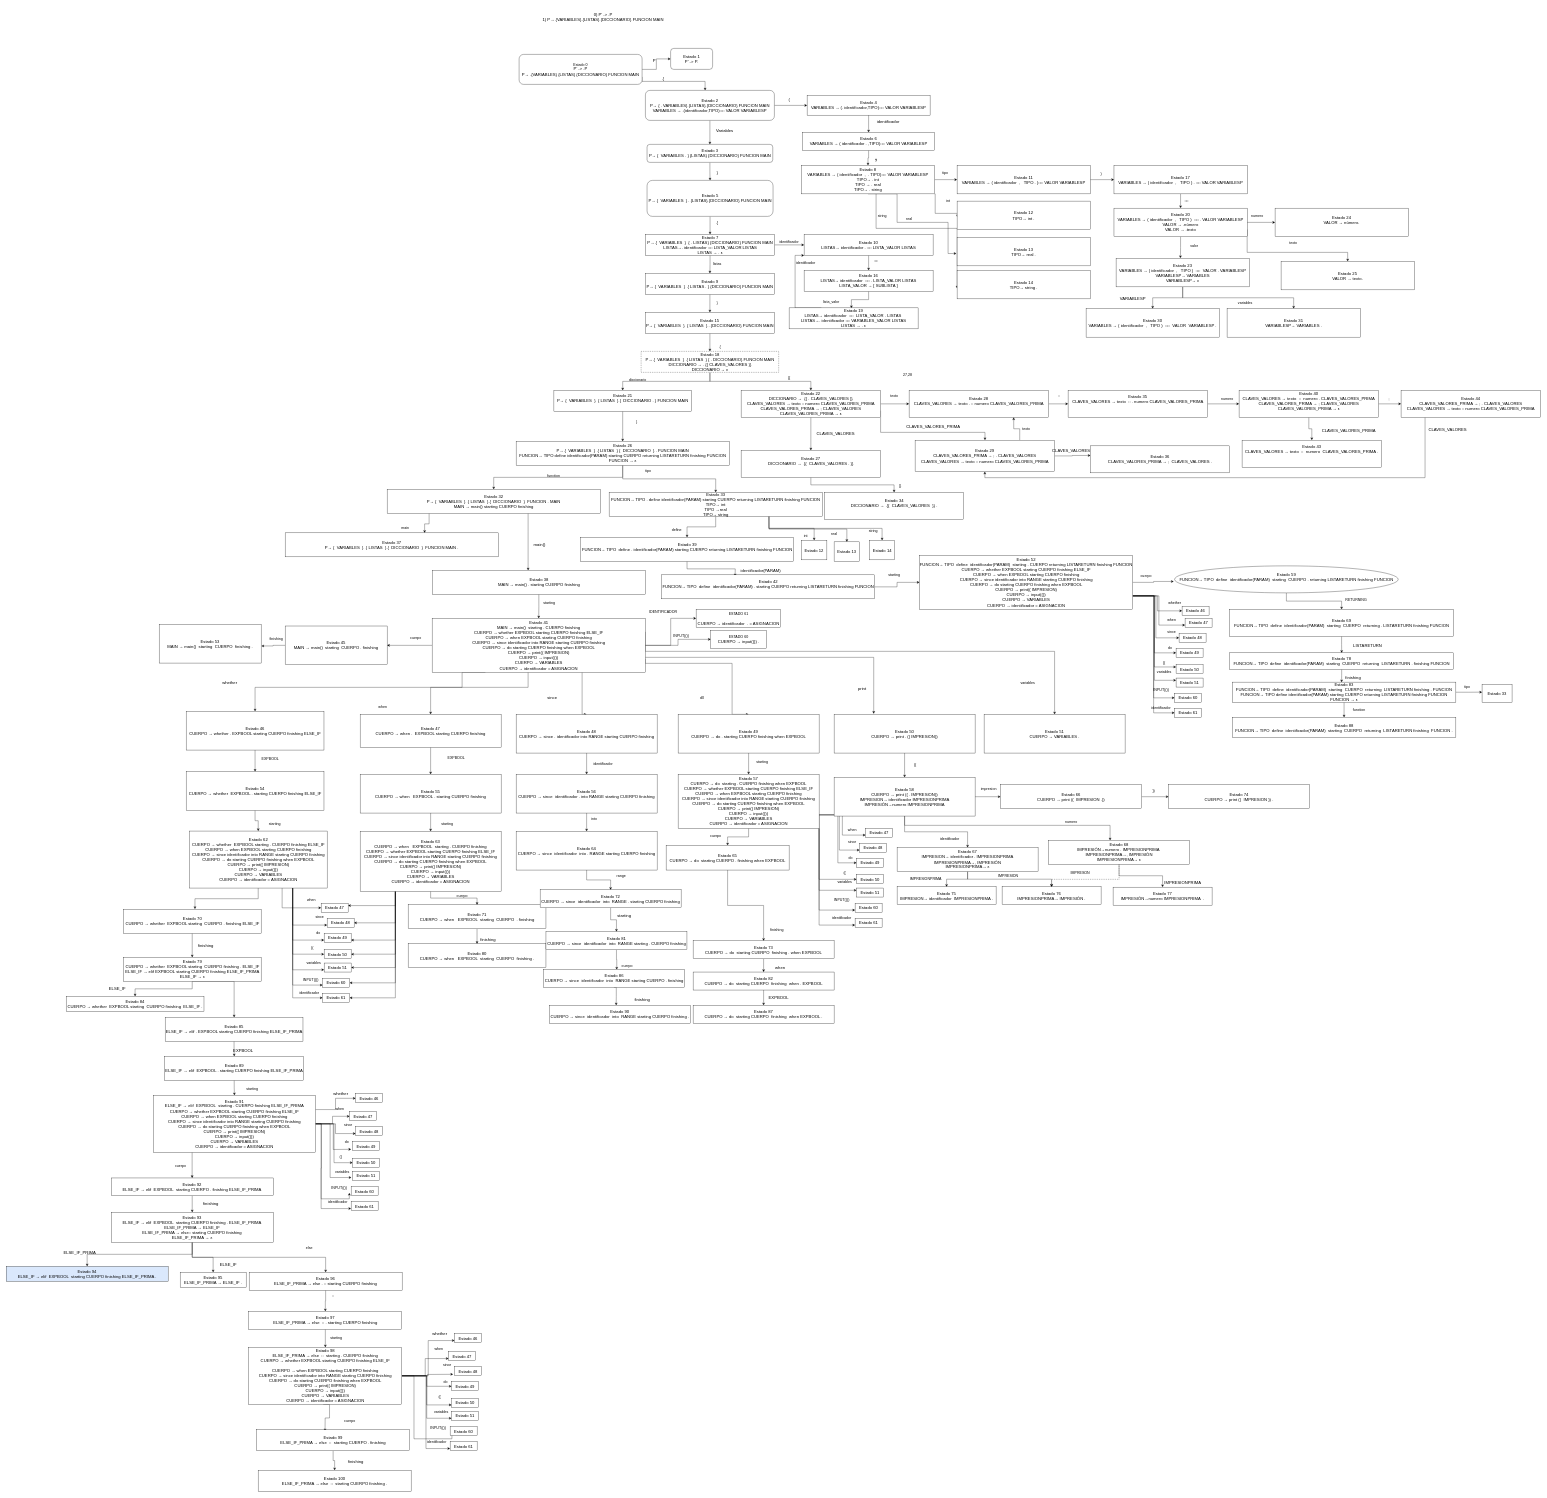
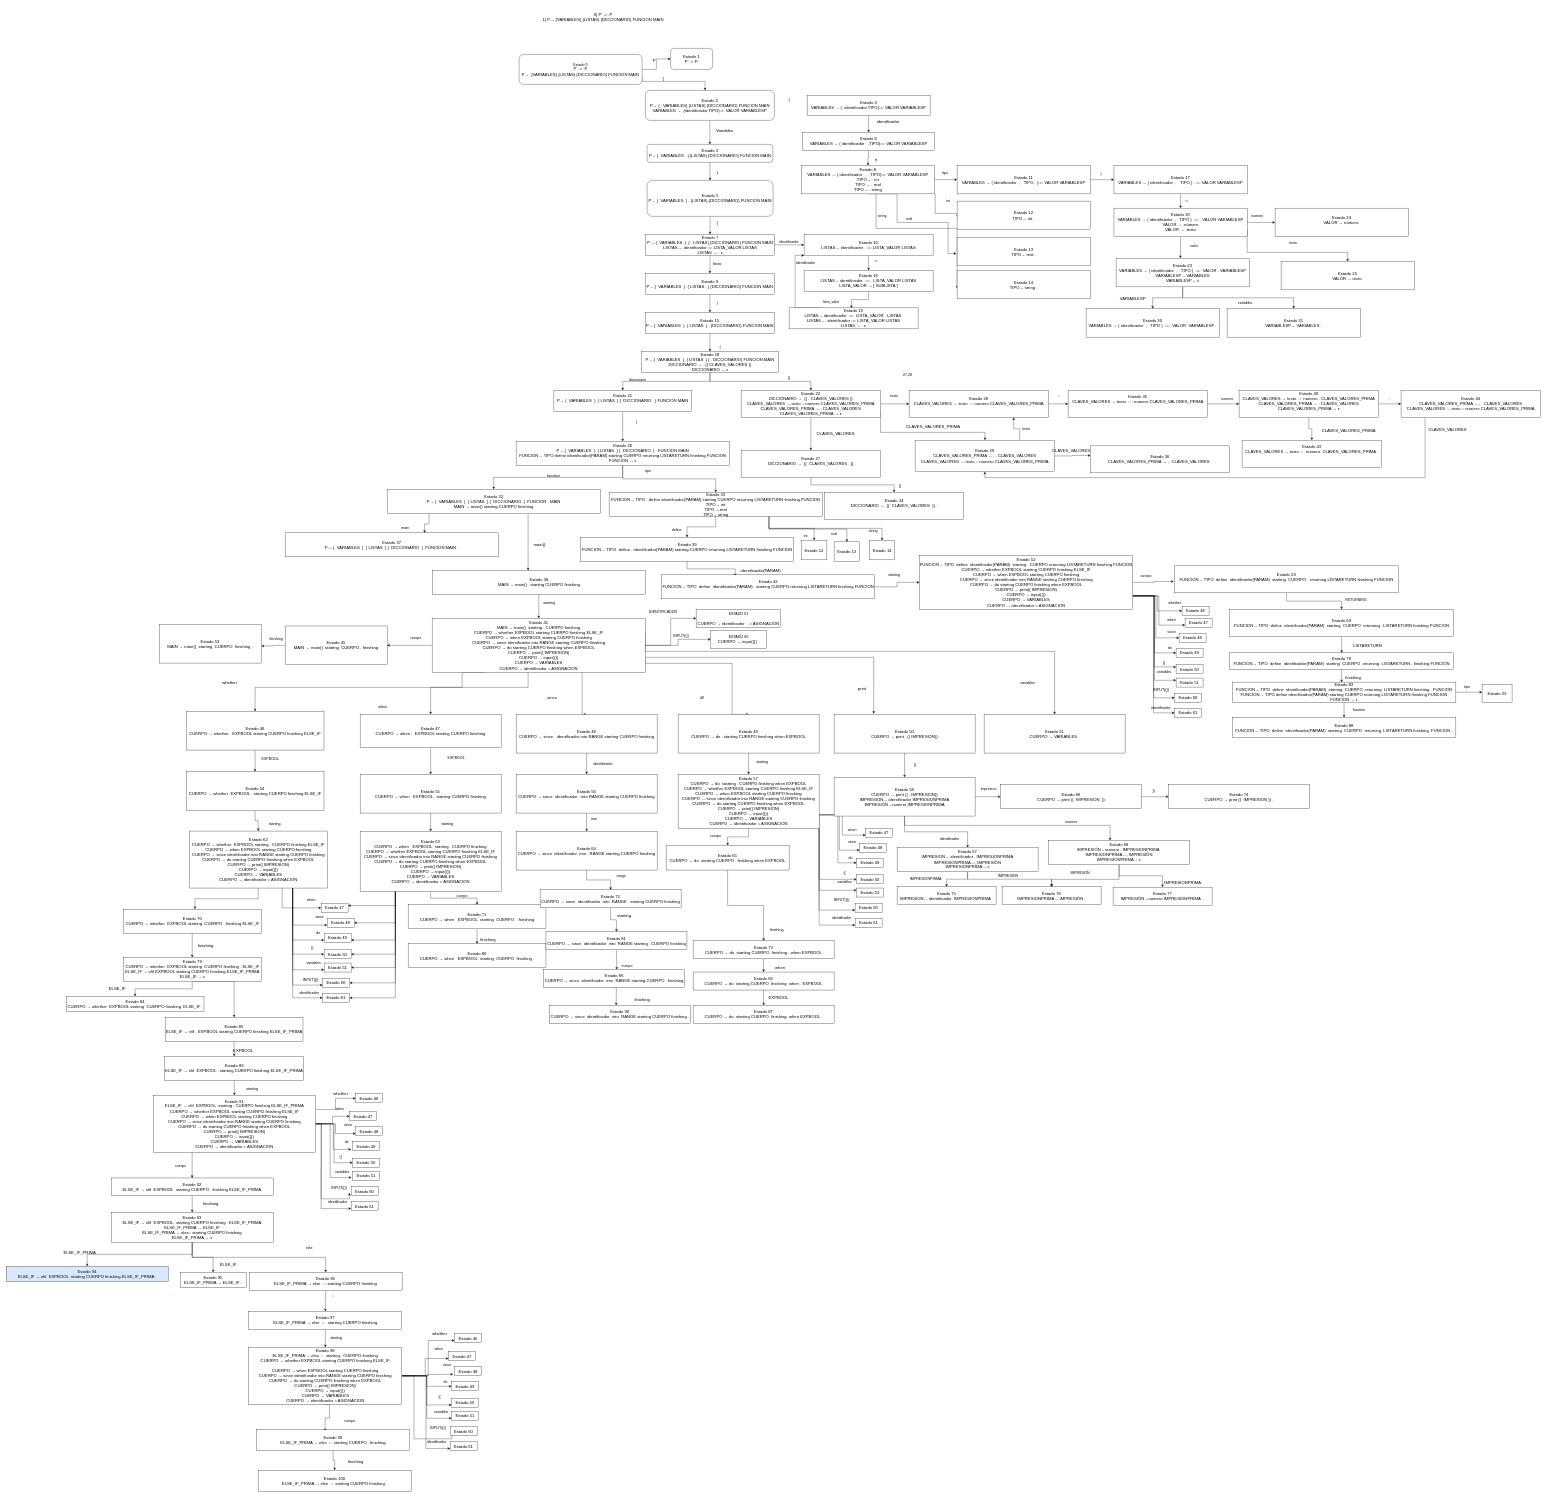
edge "Estado 2 P→ { . VARIABLES} {LISTAS} {DICCIONARIO} FUNCION MAIN VARIABLES → .(identificador,TIPO):=: VALOR VARIABLESP" -> "Estado 4 VARIABLES → (. identificador,TIPO):=: VALOR VARIABLESP": removed
node "Estado 19 LISTAS→ identificador :=: LISTA_VALOR . LISTAS LISTAS→. identificador :=: VARIABLES_VALOR LISTAS LISTAS → . ε": label "Estado 19 LISTAS→ identificador :=: LISTA_VALOR . LISTAS LISTAS→. identificador :=: VARIABLES_VALOR LISTAS LISTAS → . ε" -> "Estado 19 LISTAS→ identificador :=: LISTA_VALOR . LISTAS LISTAS→. identificador :=: LISTA_VALOR LISTAS LISTAS → . ε"
node "Estado 18 P→ { VARIABLES } { LISTAS } { . DICCIONARIO} FUNCION MAIN DICCIONARIO → . {{ CLAVES_VALORES }} DICCIONARIO → ε": style dashed -> solid
node "Estado 59 FUNCION→ TIPO define identificador(PARAM) starting CUERPO . returning LISTARETURN finishing FUNCION": shape ellipse -> rectangle
edge "Estado 68 IMPRESIÓN→numero . IMPRESIONPRIMA IMPRESIONPRIMA→, IMPRESIÓN IMPRESIONPRIMA→ ε" -> "Estado 76 IMPRESIONPRIMA→ IMPRESIÓN .": style dashed -> solid
